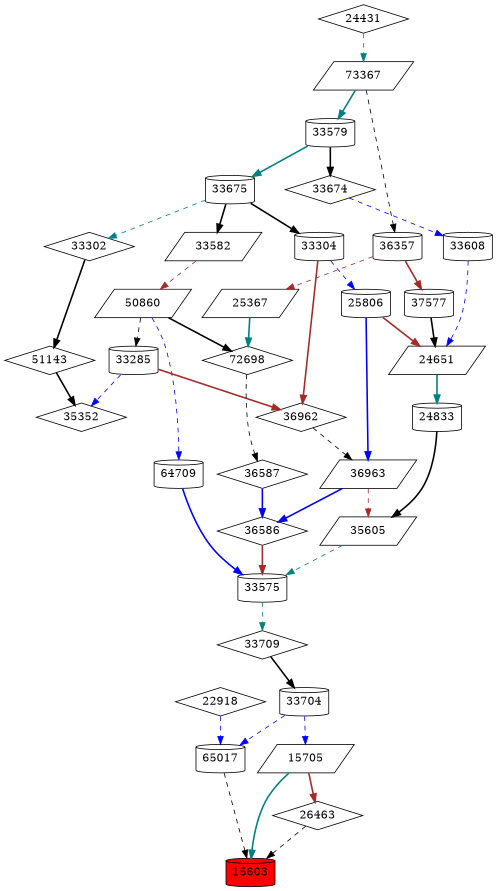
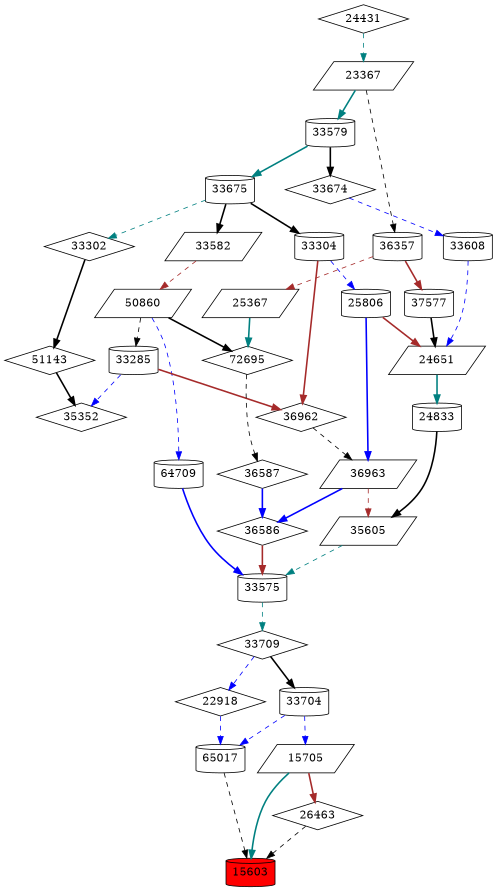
node "73367": label "73367" -> "23367"
node "72698": label "72698" -> "72695"
edge "33709" -> "22918": added
